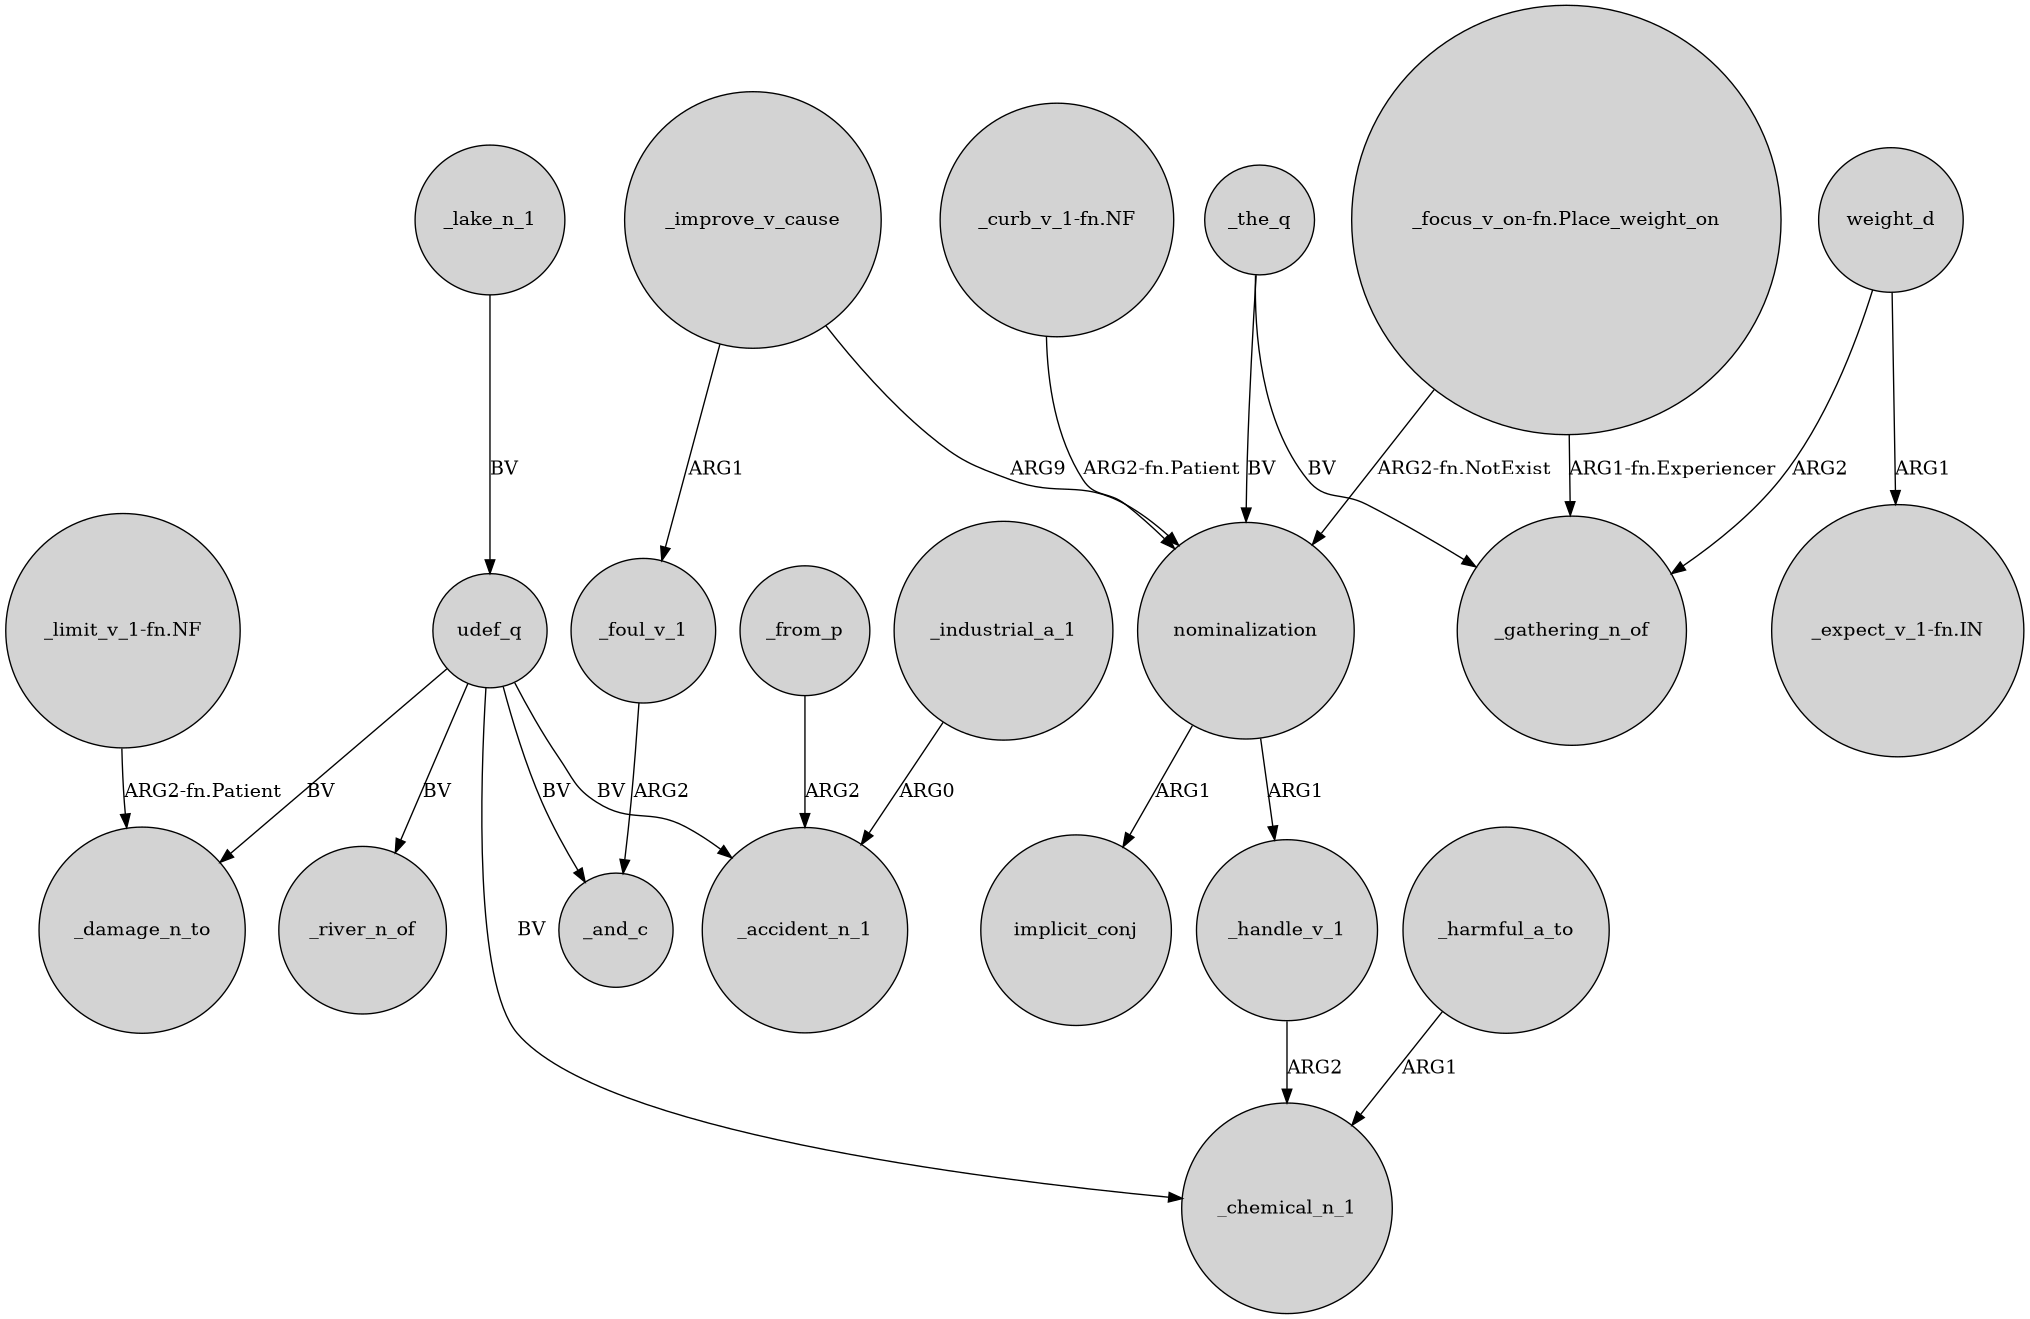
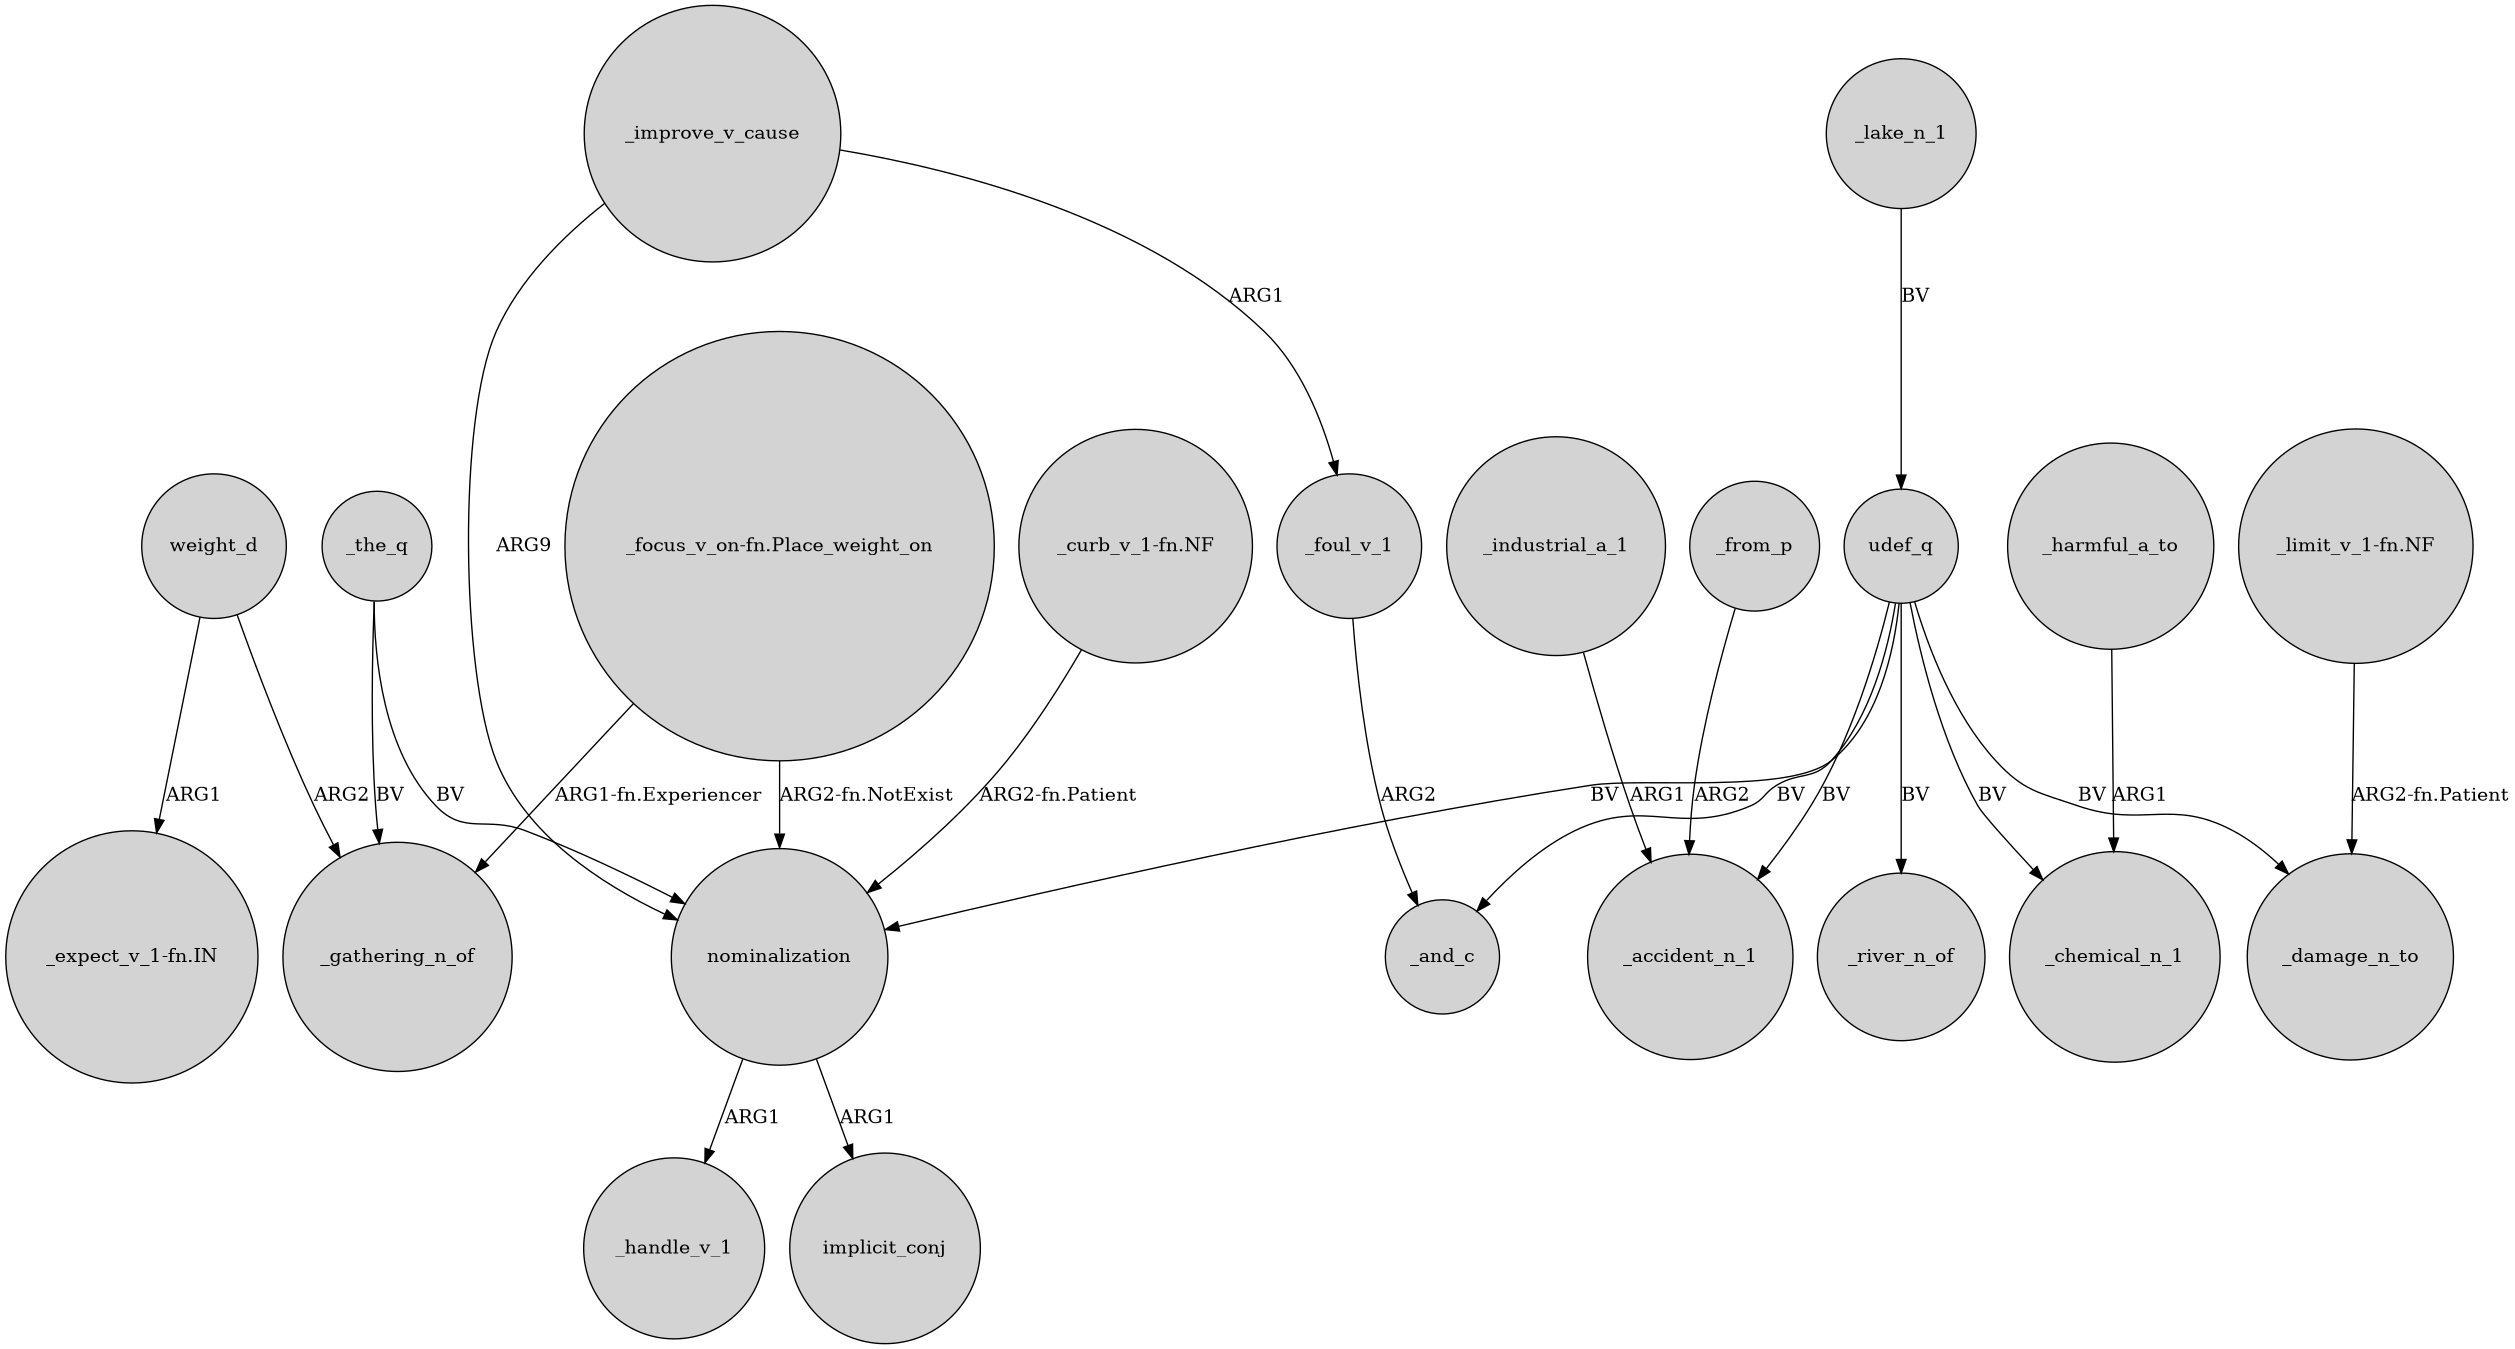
edge "_industrial_a_1" -> "_accident_n_1": label "ARG0" -> "ARG1"
edge "udef_q" -> "nominalization": added, label "BV"
edge "_handle_v_1" -> "_chemical_n_1": removed, label "ARG2"
